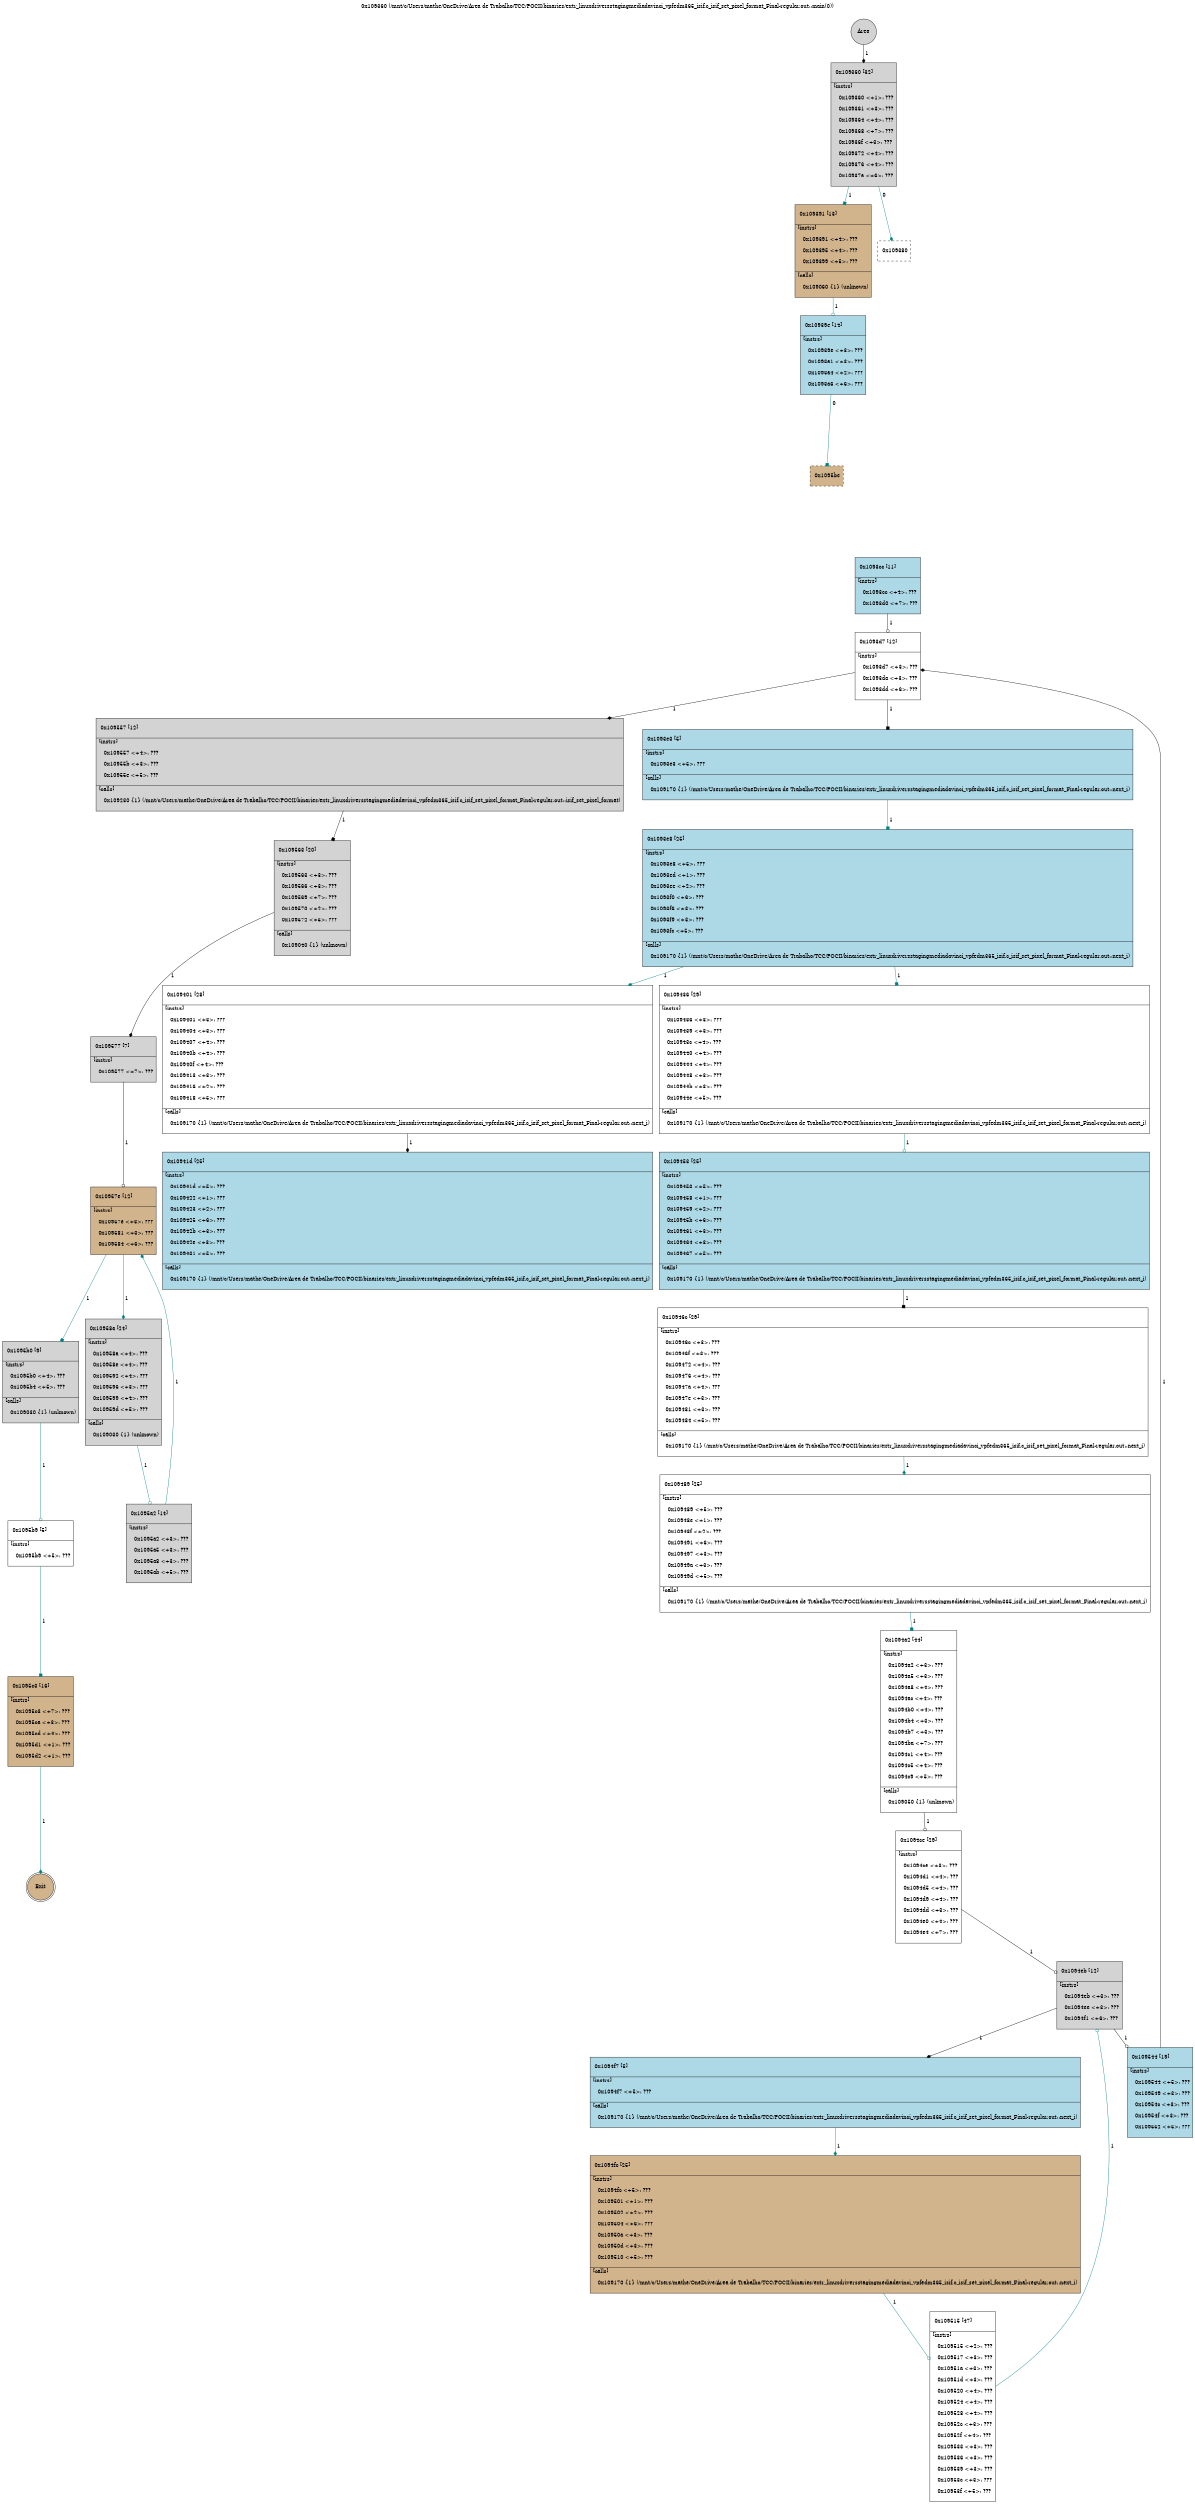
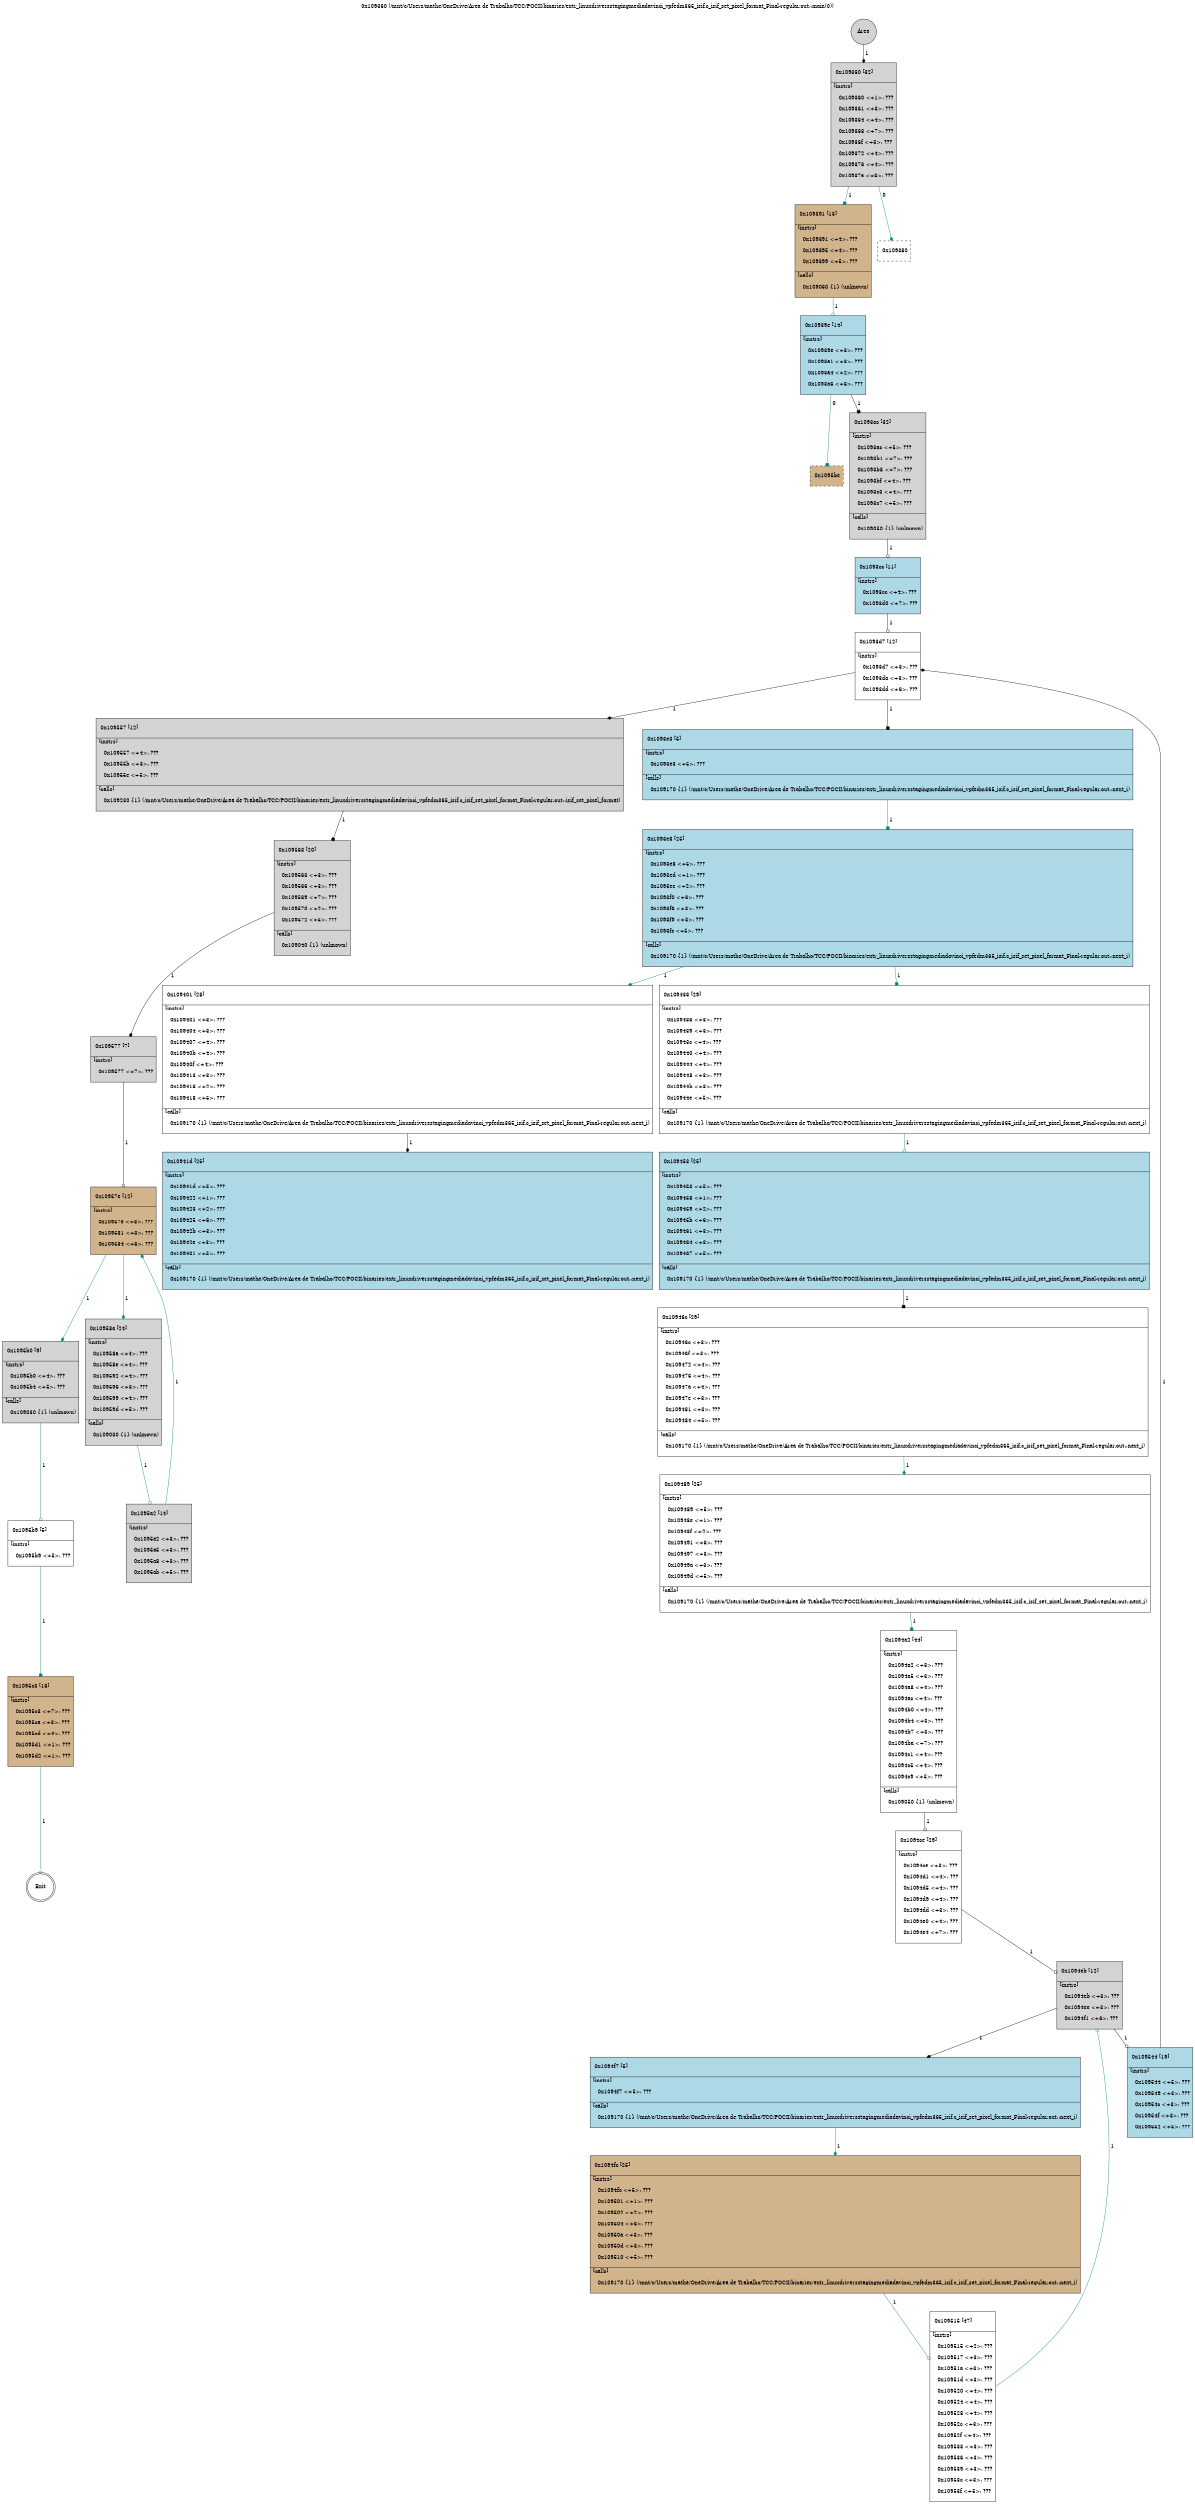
node "0x1093ac [32]": added
edge "0x10957e [12]" -> "0x1095b0 [9]": arrowhead box -> diamond
edge "0x1095c3 [16]" -> "Exit": arrowhead diamond -> odot
node "Exit": fillcolor tan -> white
